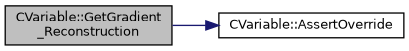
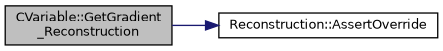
node "CVariable::AssertOverride": label "CVariable::AssertOverride" -> "Reconstruction::AssertOverride"
